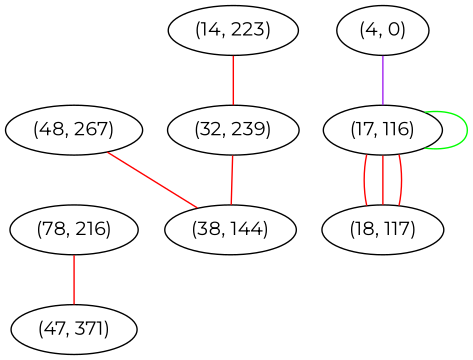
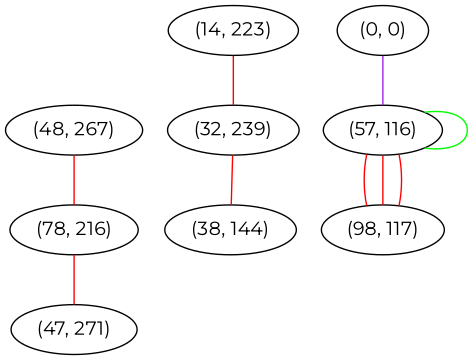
node "(4, 0)": label "(4, 0)" -> "(0, 0)"
node "(17, 116)": label "(17, 116)" -> "(57, 116)"
edge "(48, 267)" -- "(38, 144)": now "(48, 267)" -- "(78, 216)"
node "(18, 117)": label "(18, 117)" -> "(98, 117)"
node "(47, 371)": label "(47, 371)" -> "(47, 271)"
